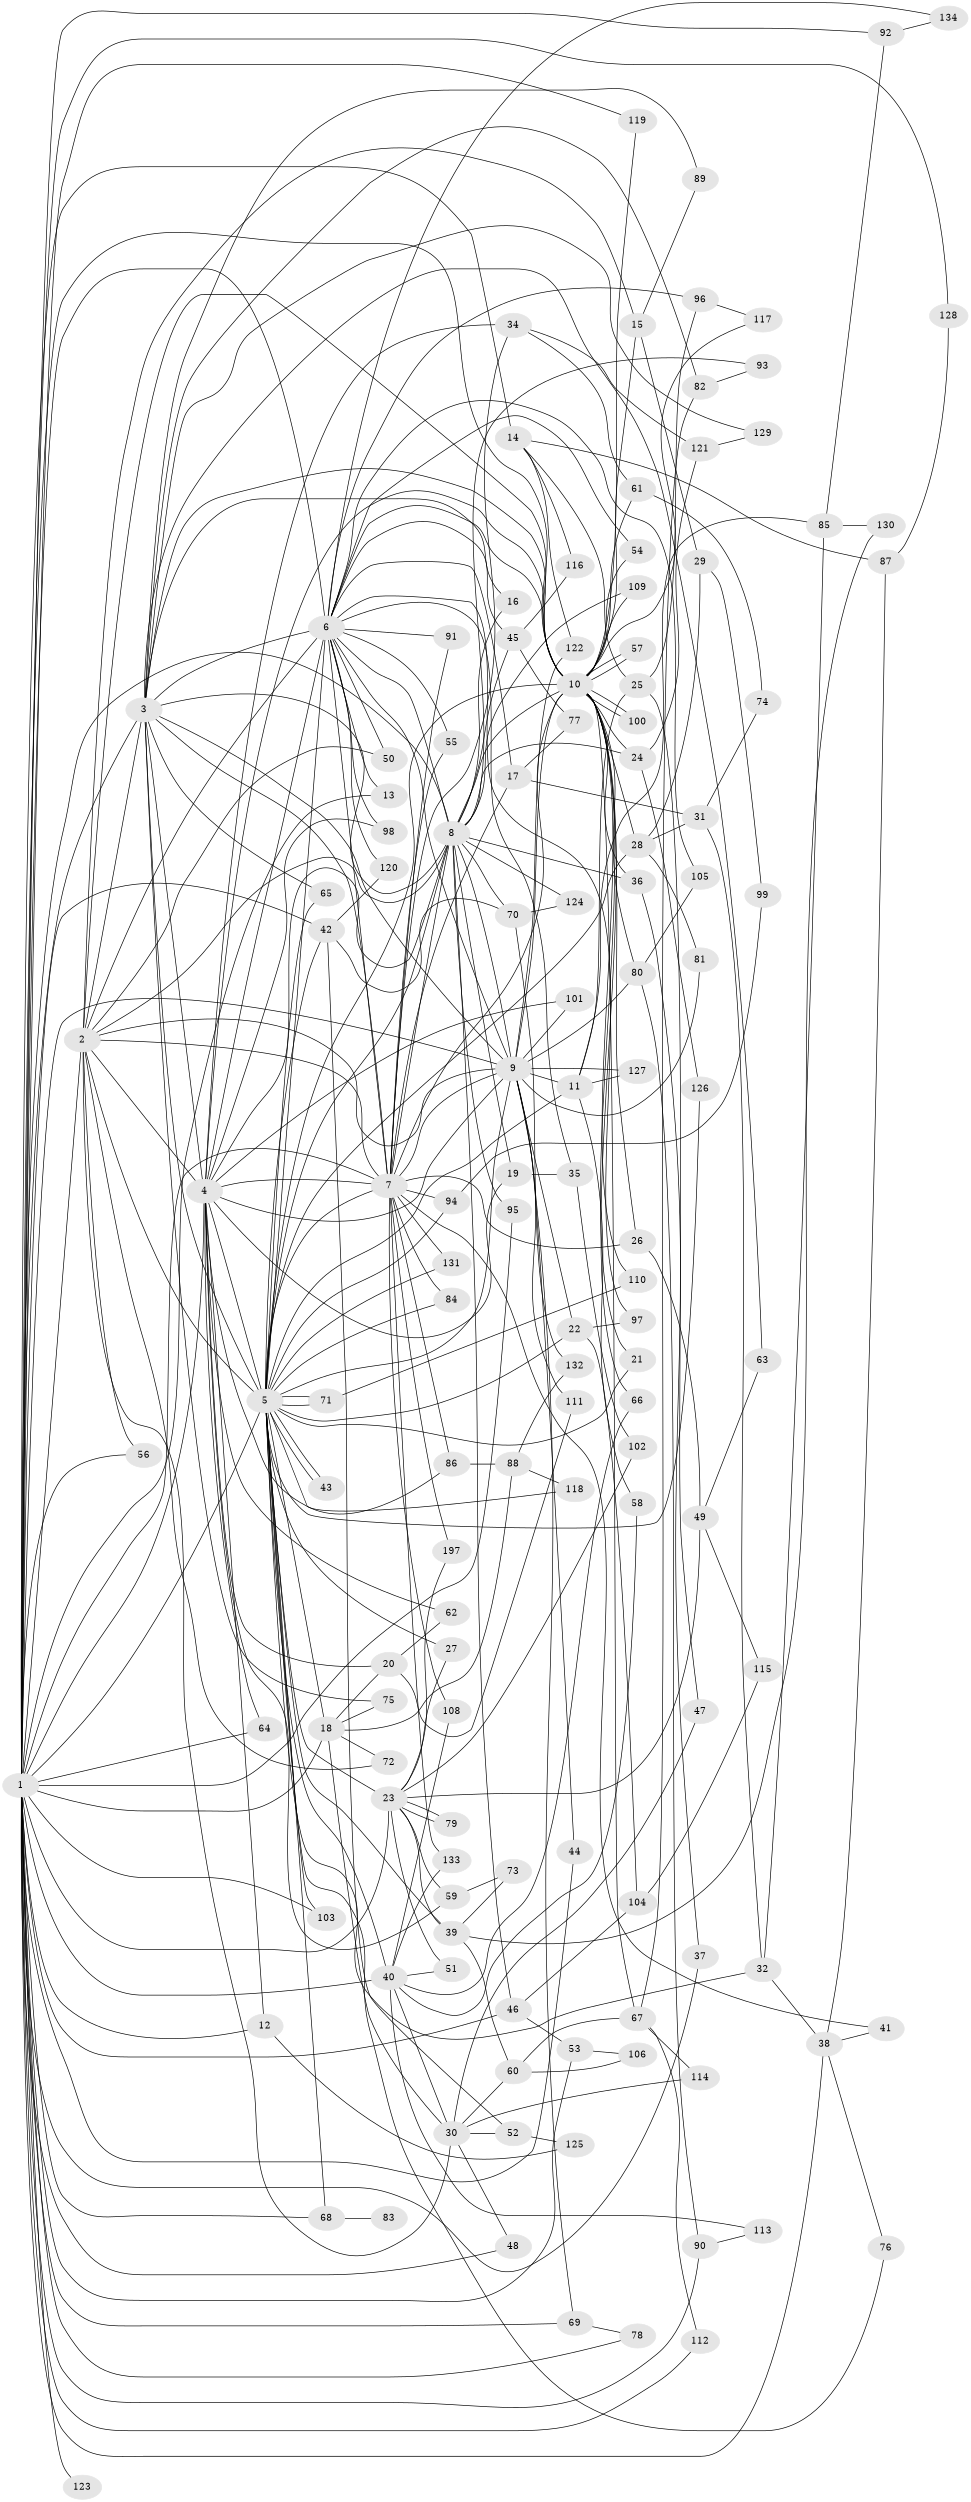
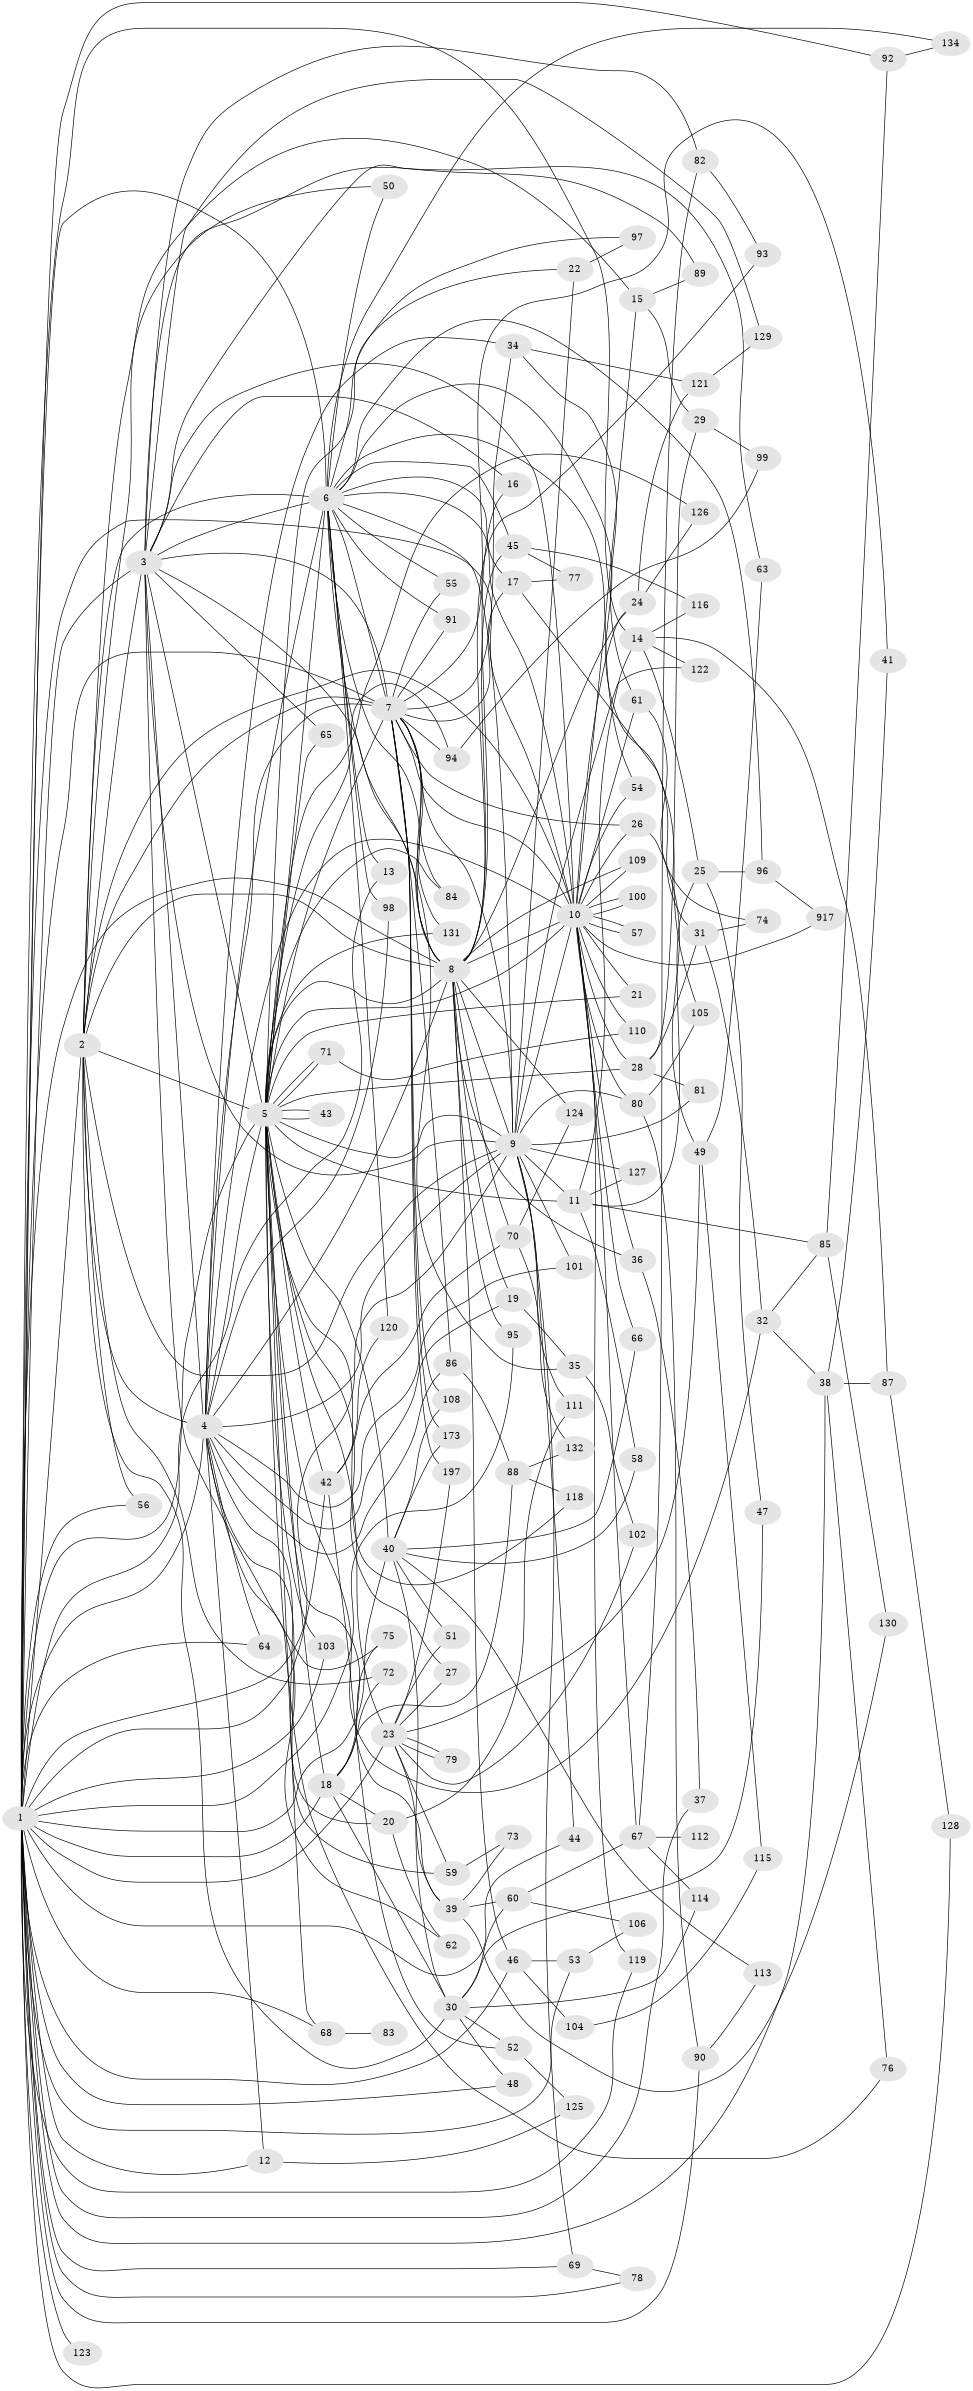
node "117": label "117" -> "917"
edge "14" -- "11": added
edge "22" -- "104": removed
node "133": label "133" -> "173"
edge "1" -- "112": removed
